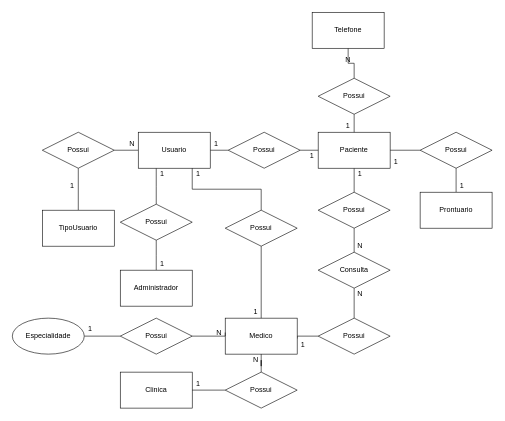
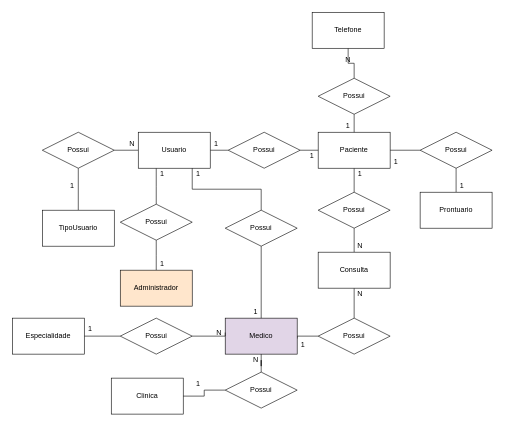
node "Consulta": shape diamond -> rectangle
node "Administrador": fillcolor #ffffff -> #ffe6cc
node "Especialidade": shape ellipse -> rectangle
node "Medico": fillcolor #ffffff -> #e1d5e7
node "Clinica": moved (156, 390) -> (147, 396)
